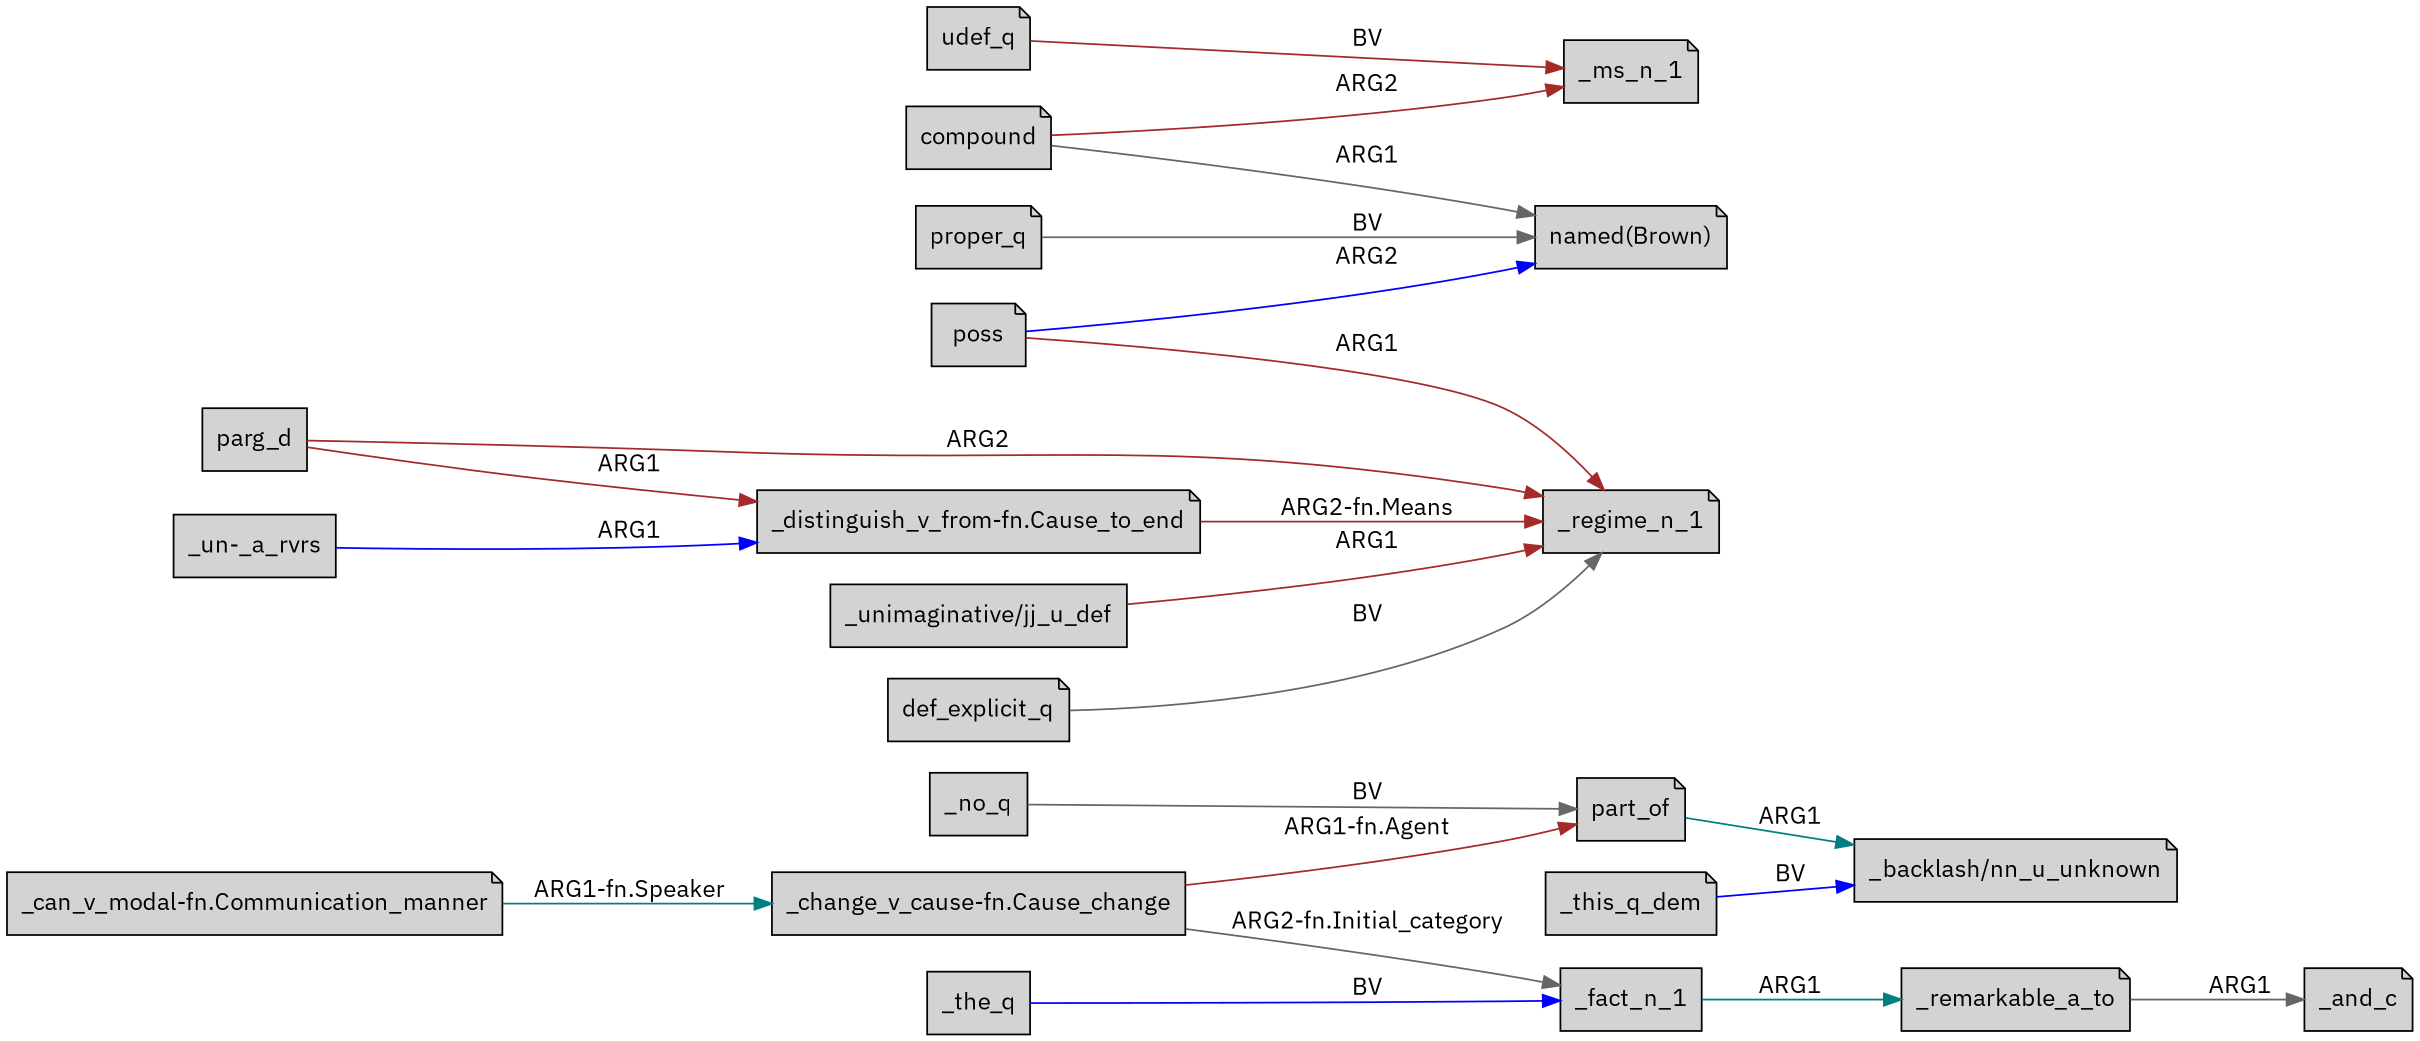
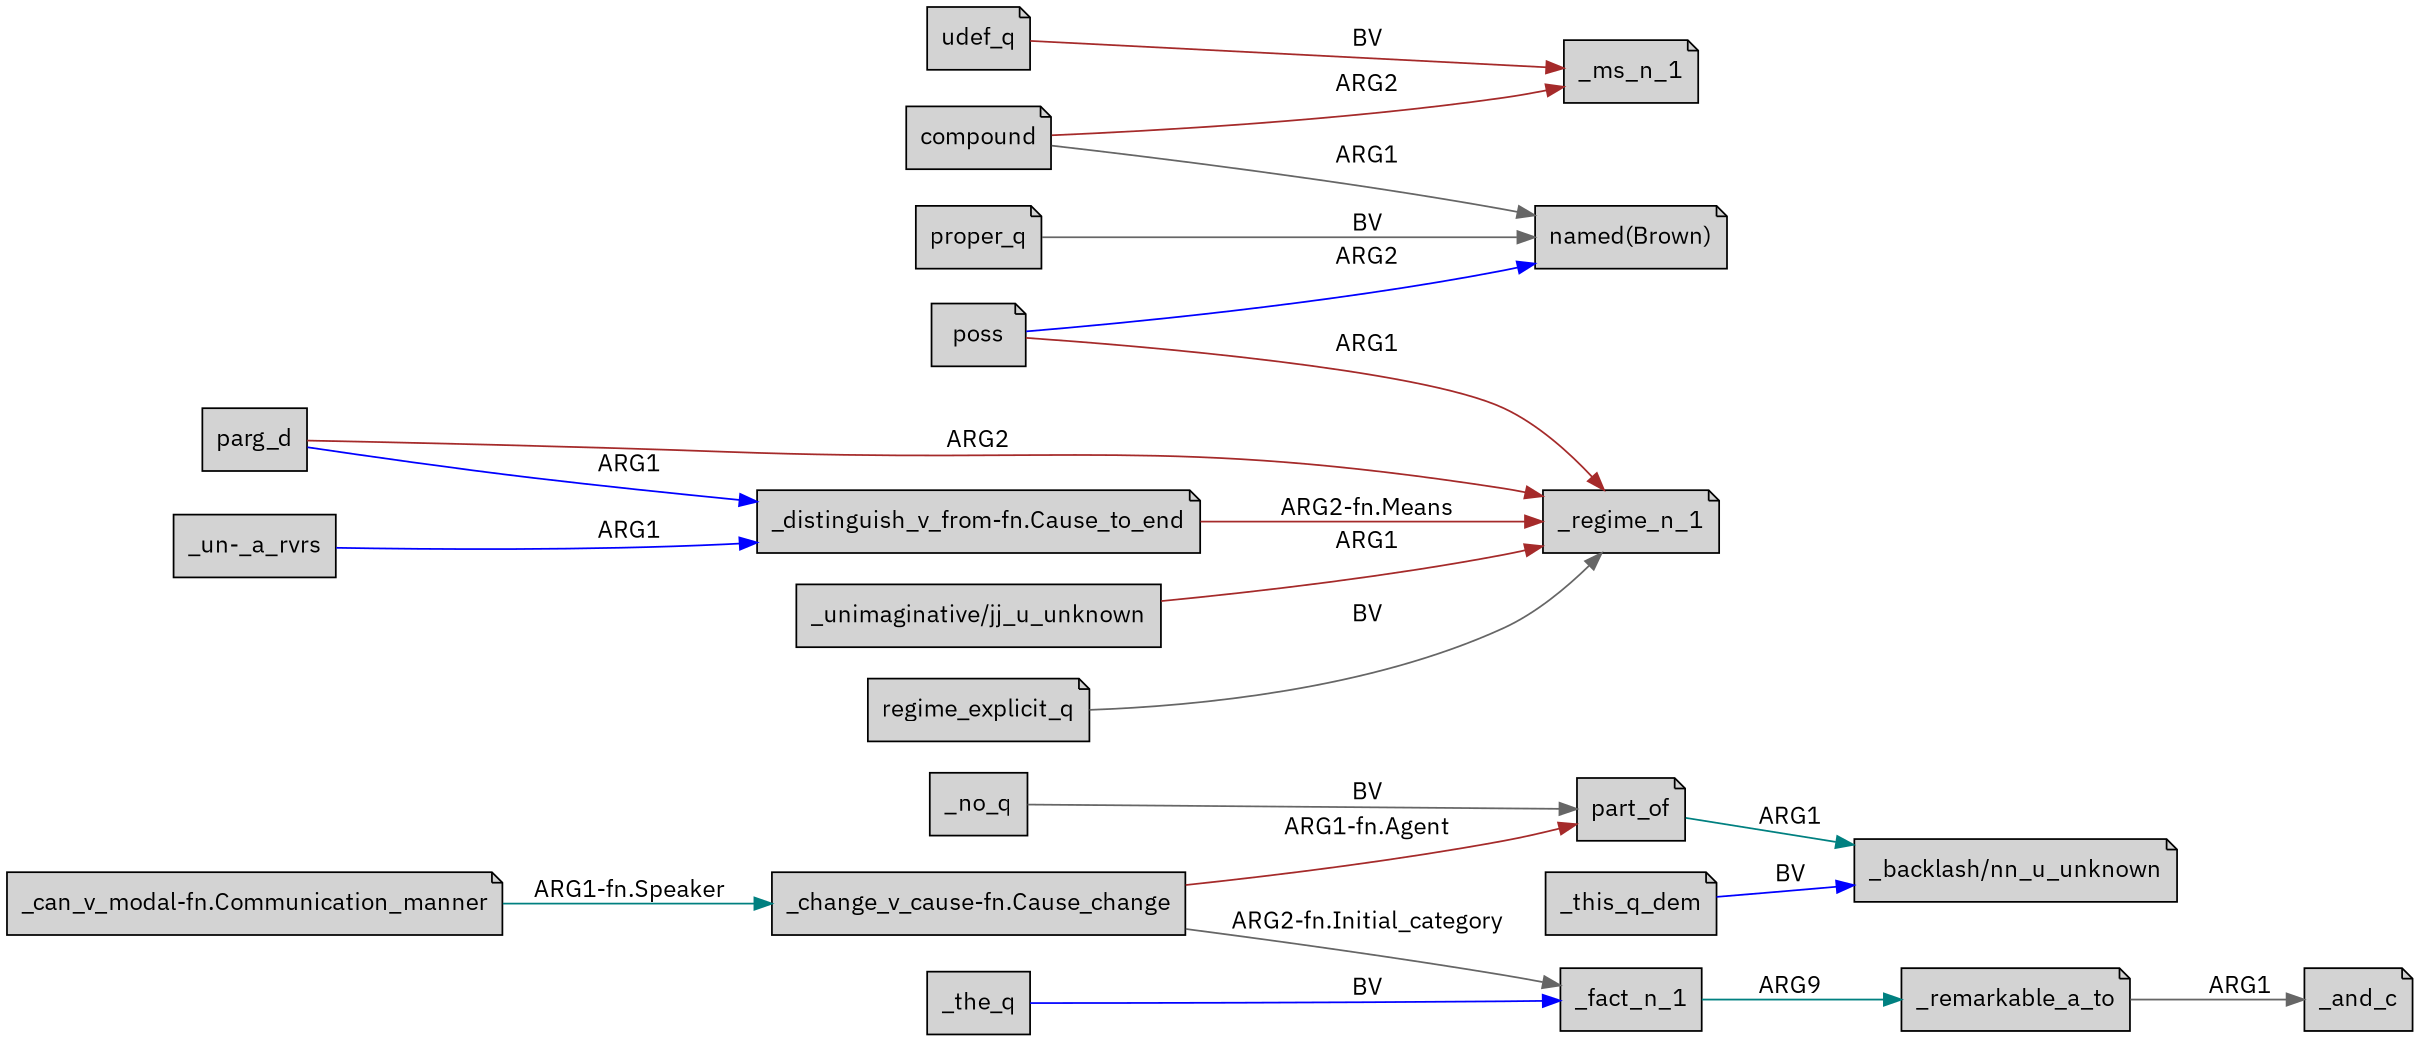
edge "parg_d" -> "_distinguish_v_from-fn.Cause_to_end": color brown -> blue
node "_unimaginative/jj_u_def": label "_unimaginative/jj_u_def" -> "_unimaginative/jj_u_unknown"
node "def_explicit_q": label "def_explicit_q" -> "regime_explicit_q"
edge "_fact_n_1" -> "_remarkable_a_to": label "ARG1" -> "ARG9"
